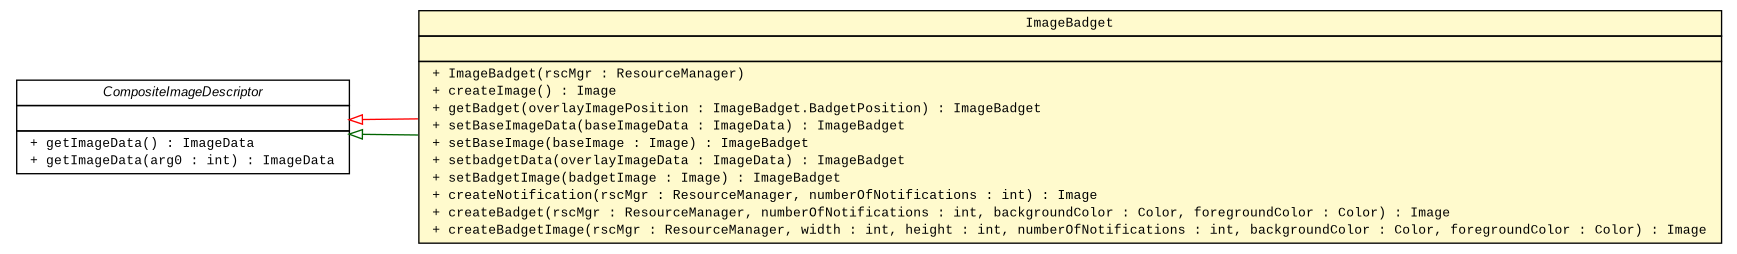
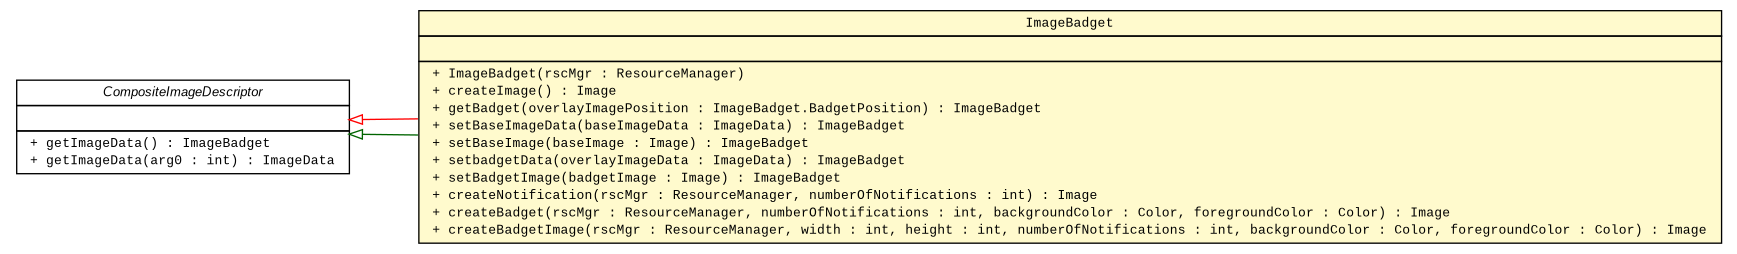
node "CompositeImageDescriptor": text "+ getImageData() : ImageData" -> "+ getImageData() : ImageBadget"
